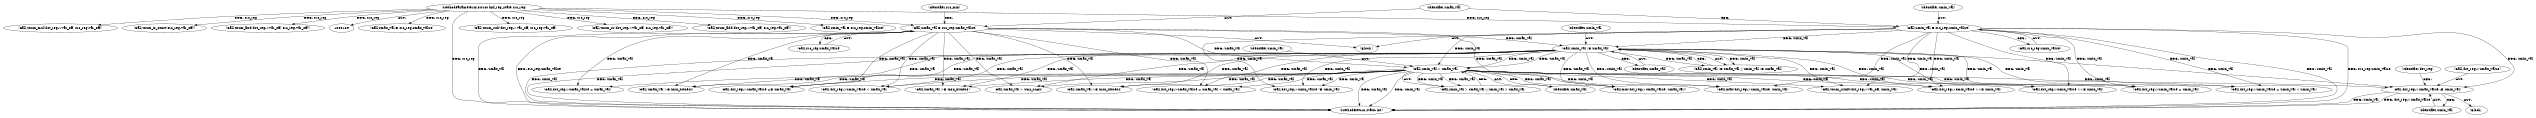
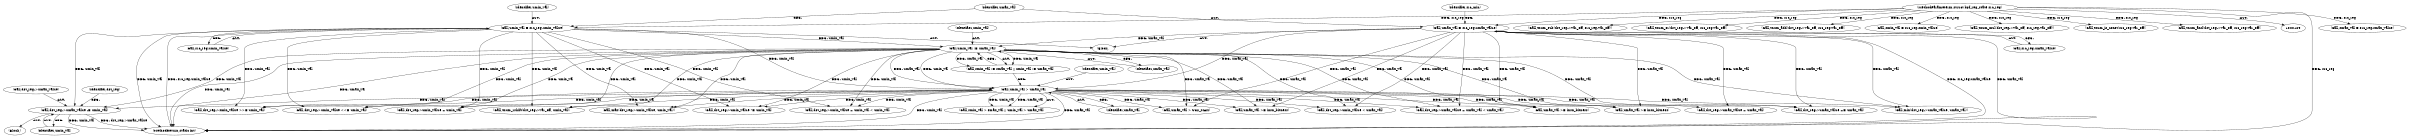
edge "(Call,smin_val > smax_val || umin_val > umax_val)" -> "(Call,umin_val > umax_val)": now "(Call,smin_val != smax_val || umin_val != umax_val)" -> "(Call,umin_val > umax_val)"
